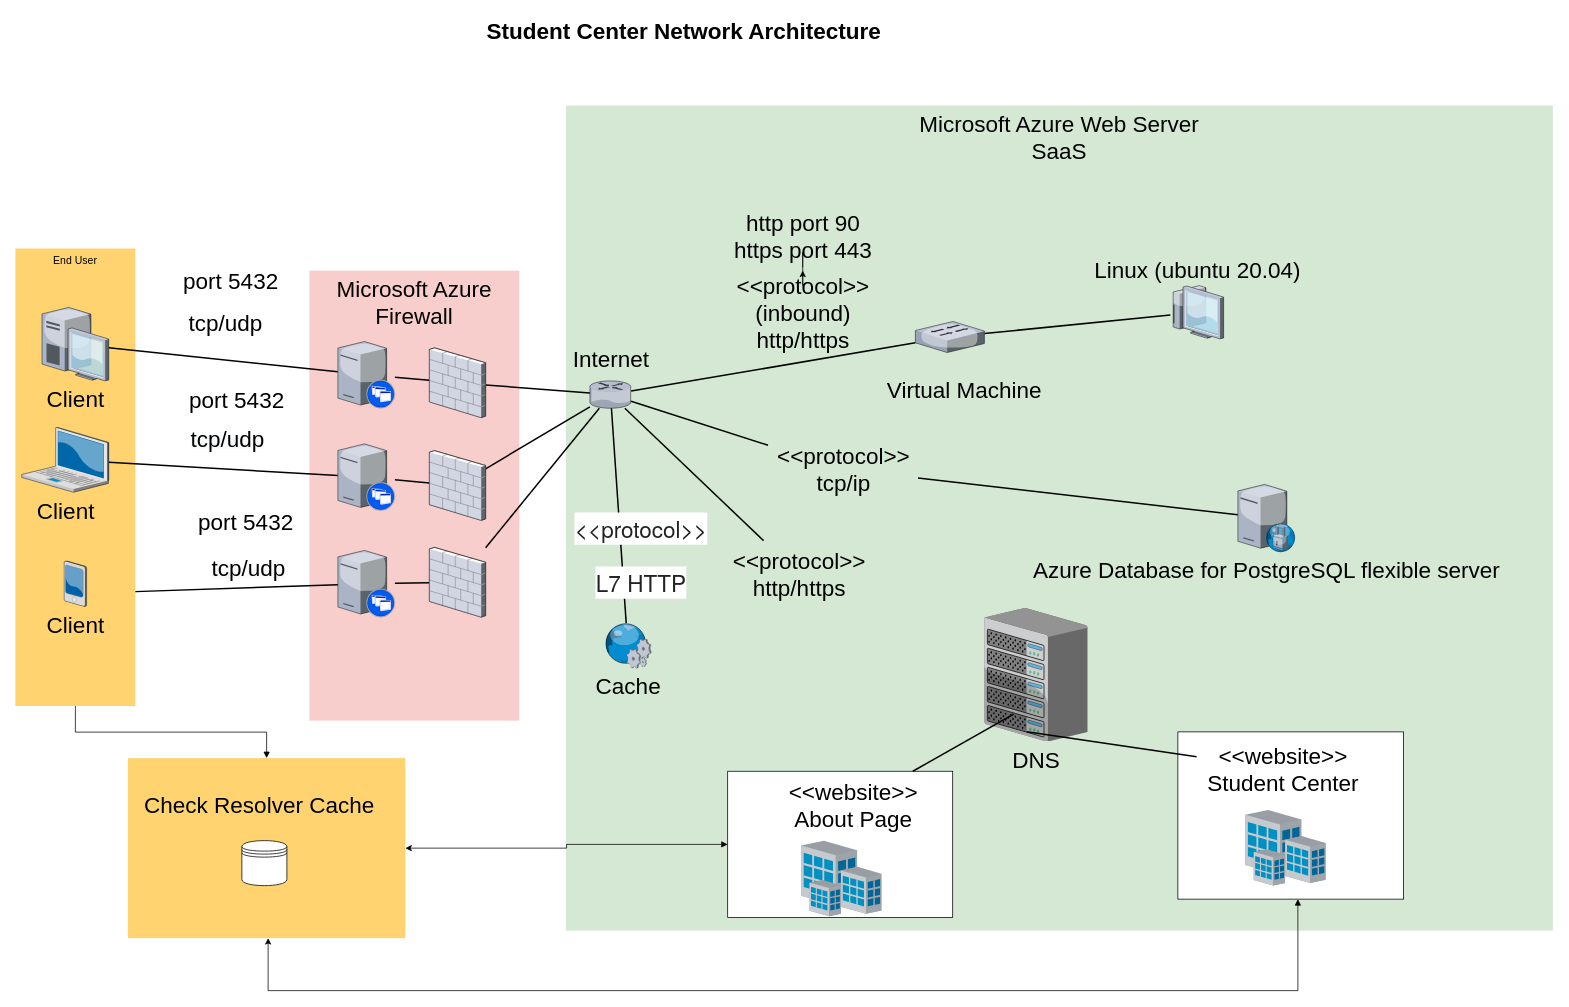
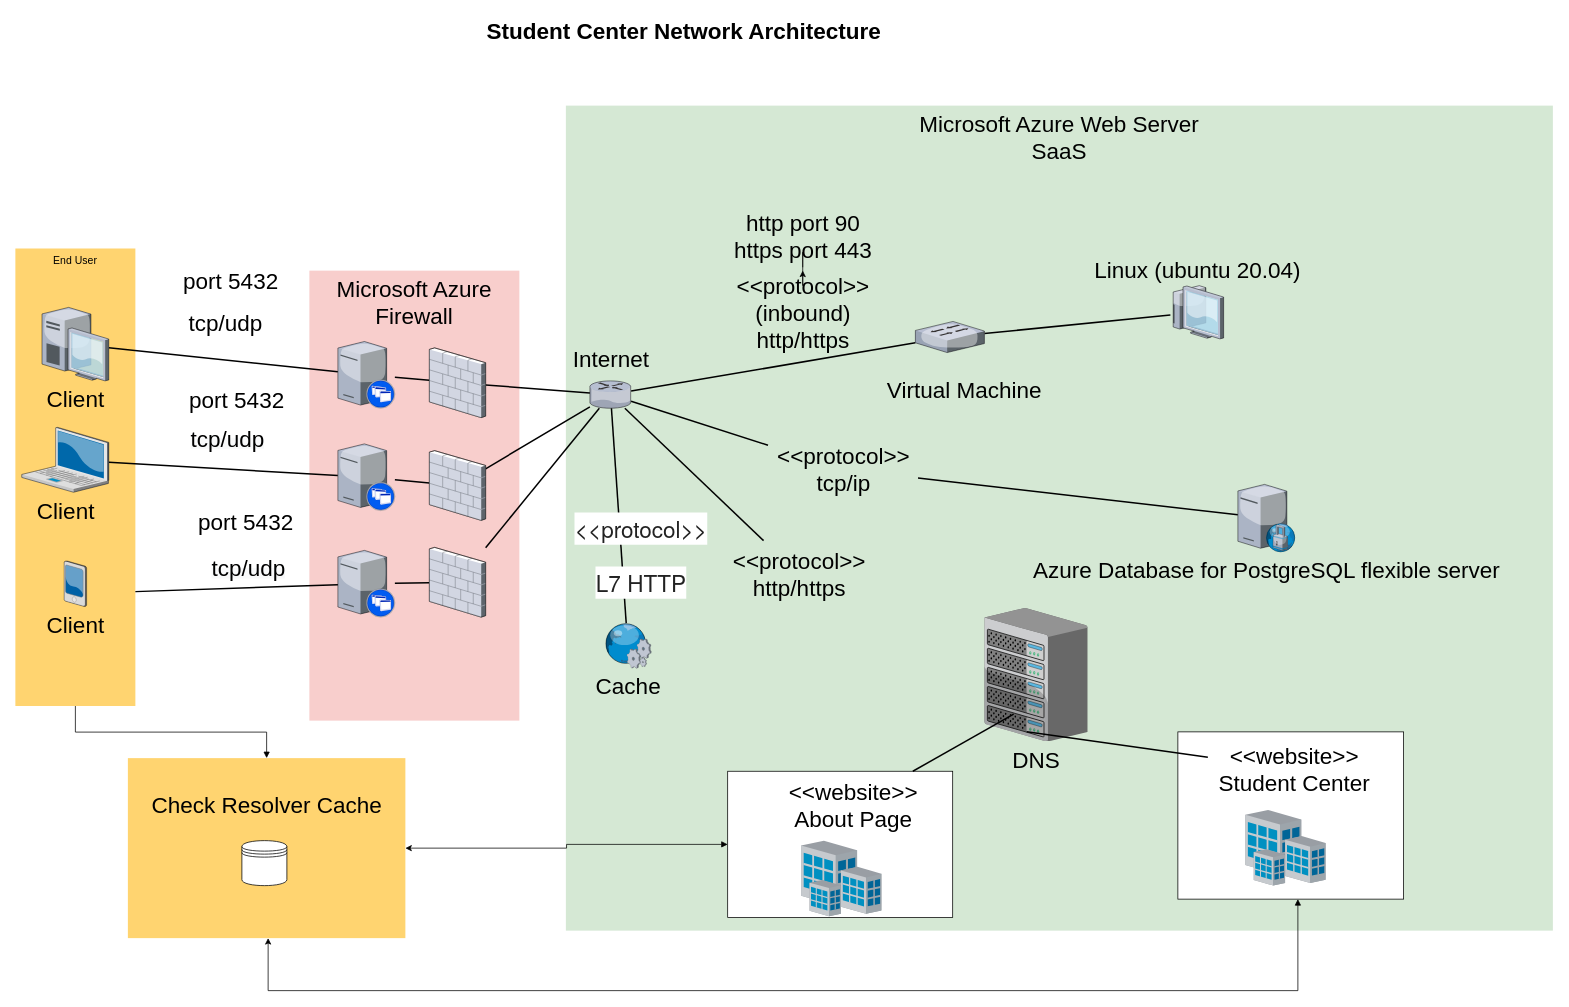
node "<<website>> Student Center": moved (1283, 769) -> (1294, 769)
node "Check Resolver Cache": moved (259, 805) -> (267, 805)
